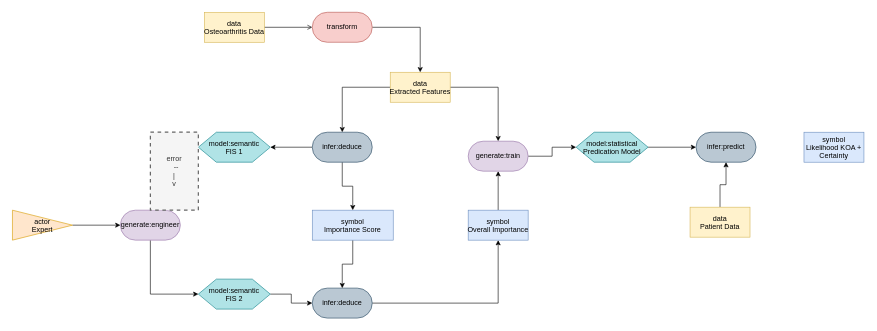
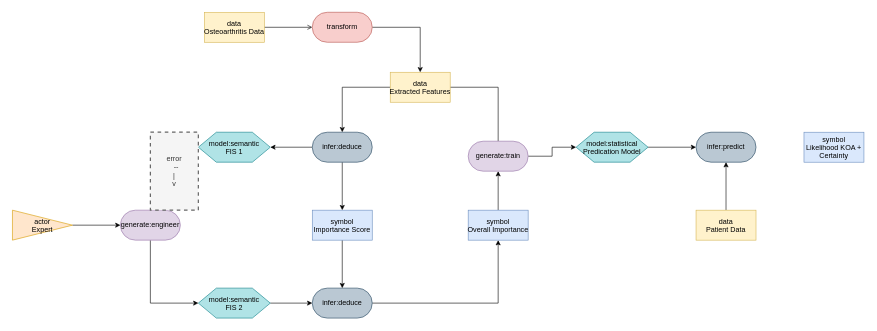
edge "data Extracted Features" -> "generate:train": arrowhead classic -> none
node "data Patient Data": moved (720, 222) -> (726, 225)
node "symbol Importance Score": size 81x30 -> 60x30
node "model:semantic FIS 2": moved (234, 294) -> (234, 303)
